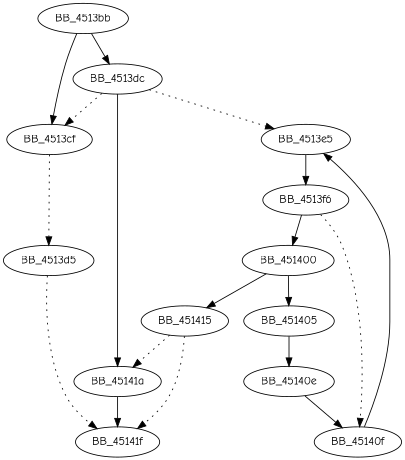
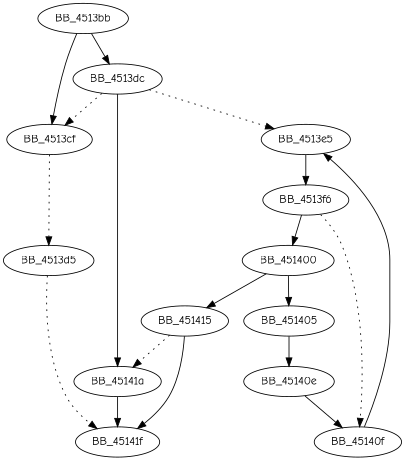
edge "BB_451415" -> "BB_45141f": style dotted -> solid
